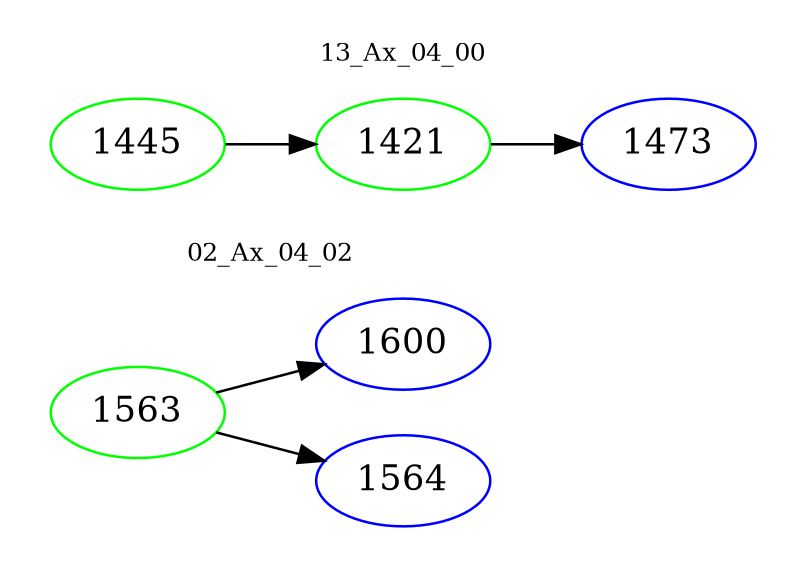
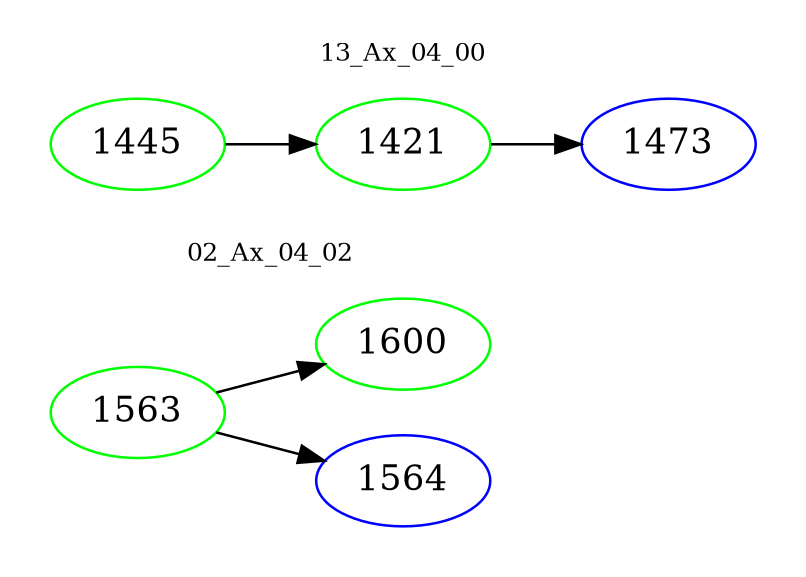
node "1600": color blue -> green
